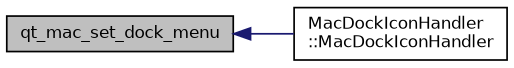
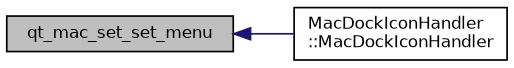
node "qt_mac_set_dock_menu": label "qt_mac_set_dock_menu" -> "qt_mac_set_set_menu"
